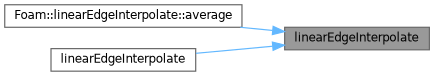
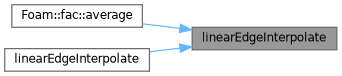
node "Foam::linearEdgeInterpolate::average": label "Foam::linearEdgeInterpolate::average" -> "Foam::fac::average"
